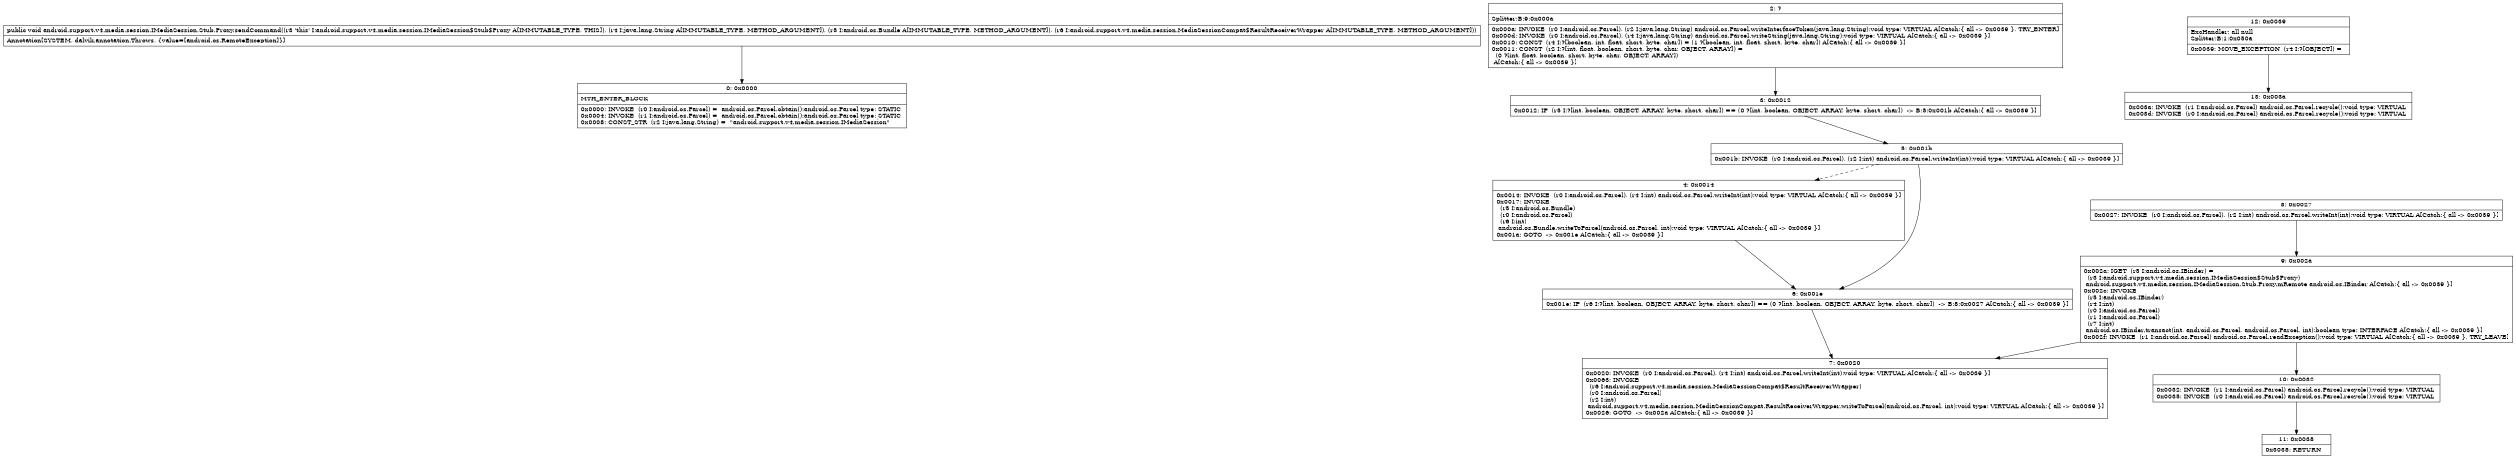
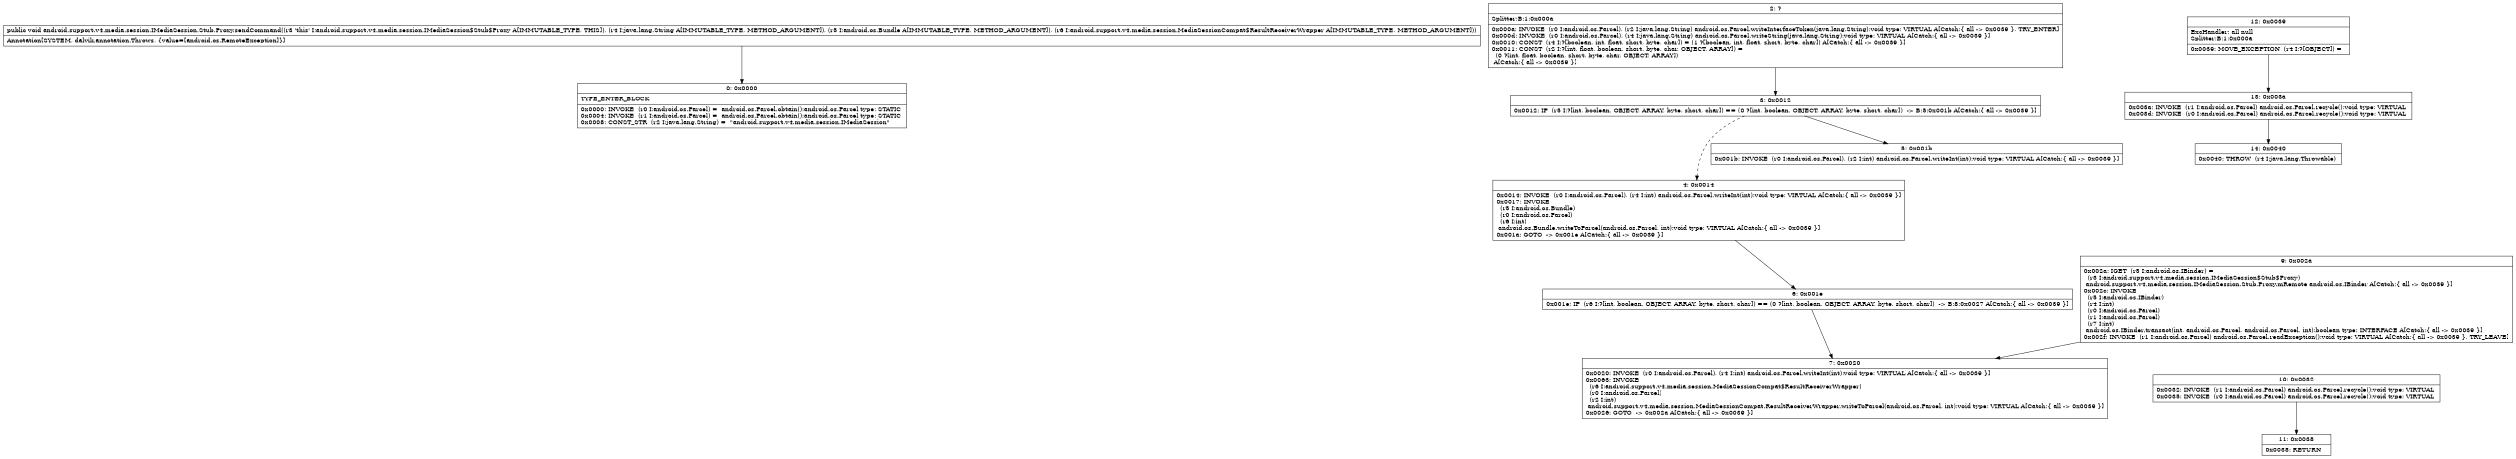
node "2: ?": text "Splitter:B:9:0x000a" -> "Splitter:B:1:0x000a"
node "12: 0x0039": text "Splitter:B:1:0x050a" -> "Splitter:B:1:0x000a"
node "0: 0x0000": text "MTH_ENTER_BLOCK" -> "TYPE_ENTER_BLOCK"
node "14: 0x0040": added
edge "5: 0x001b" -> "4: 0x0014": now "3: 0x0012" -> "4: 0x0014"
node "8: 0x0027": removed
edge "5: 0x001b" -> "6: 0x001e": removed
edge "9: 0x002a" -> "10: 0x0032": removed
node "11: 0x0038": text "0x3038: RETURN" -> "0x0038: RETURN"
